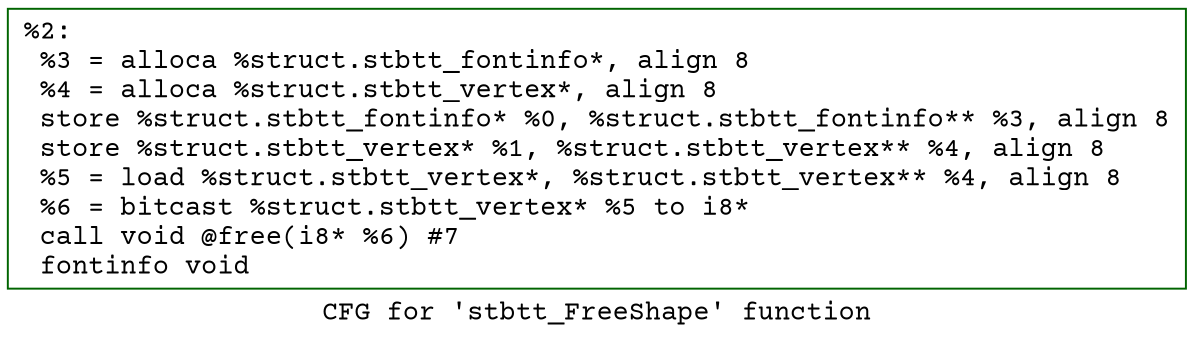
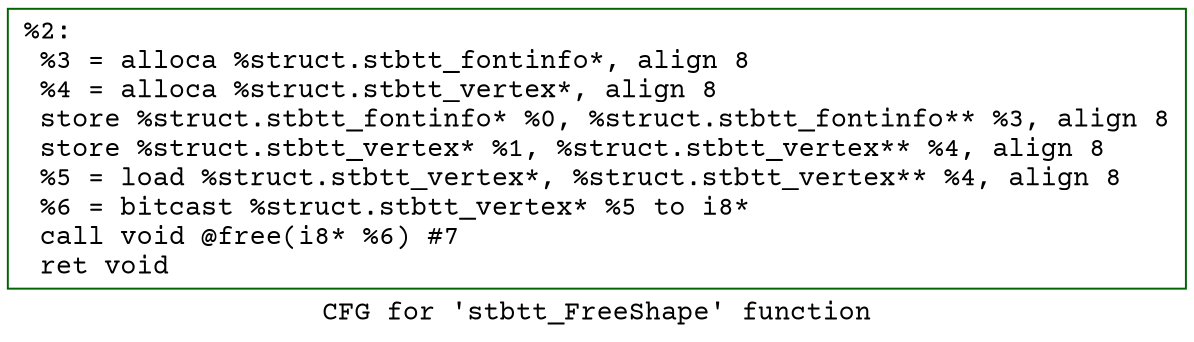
node "%2:": text "fontinfo void" -> "ret void"
